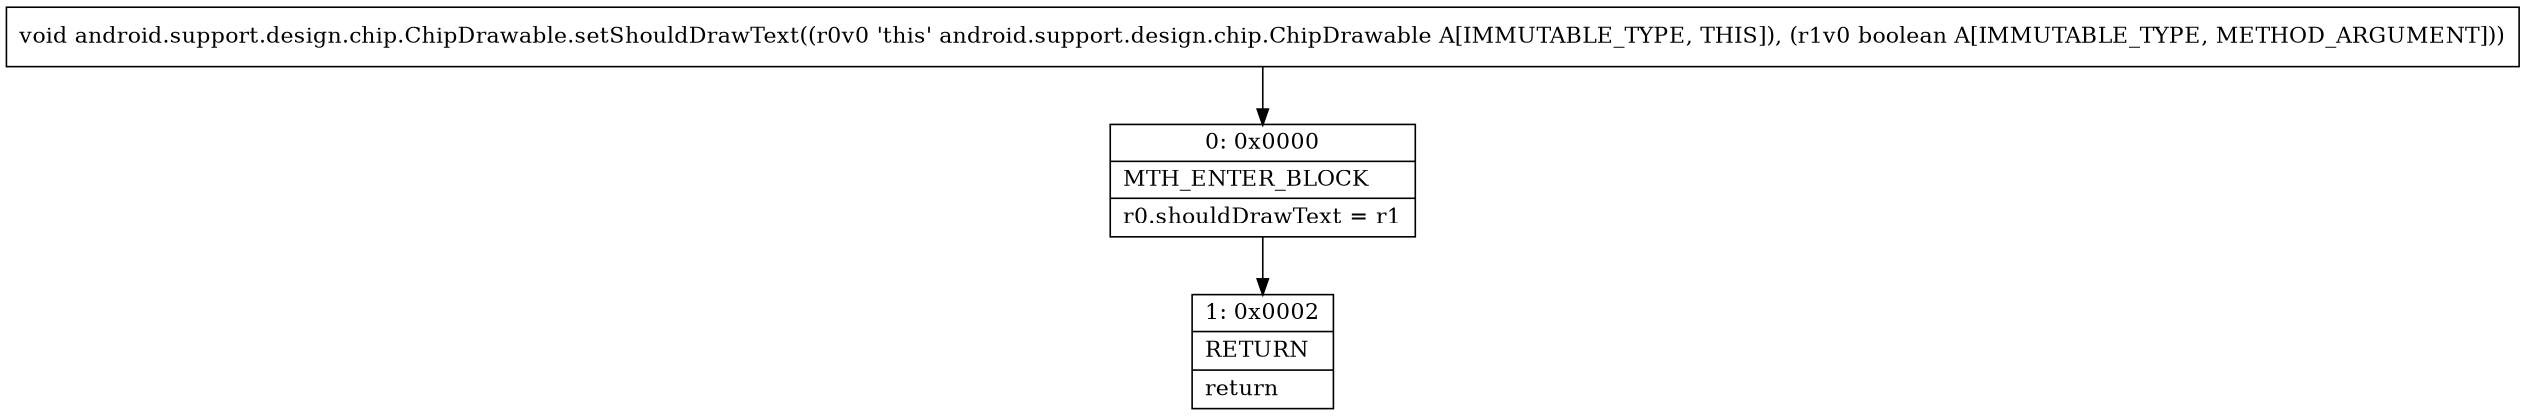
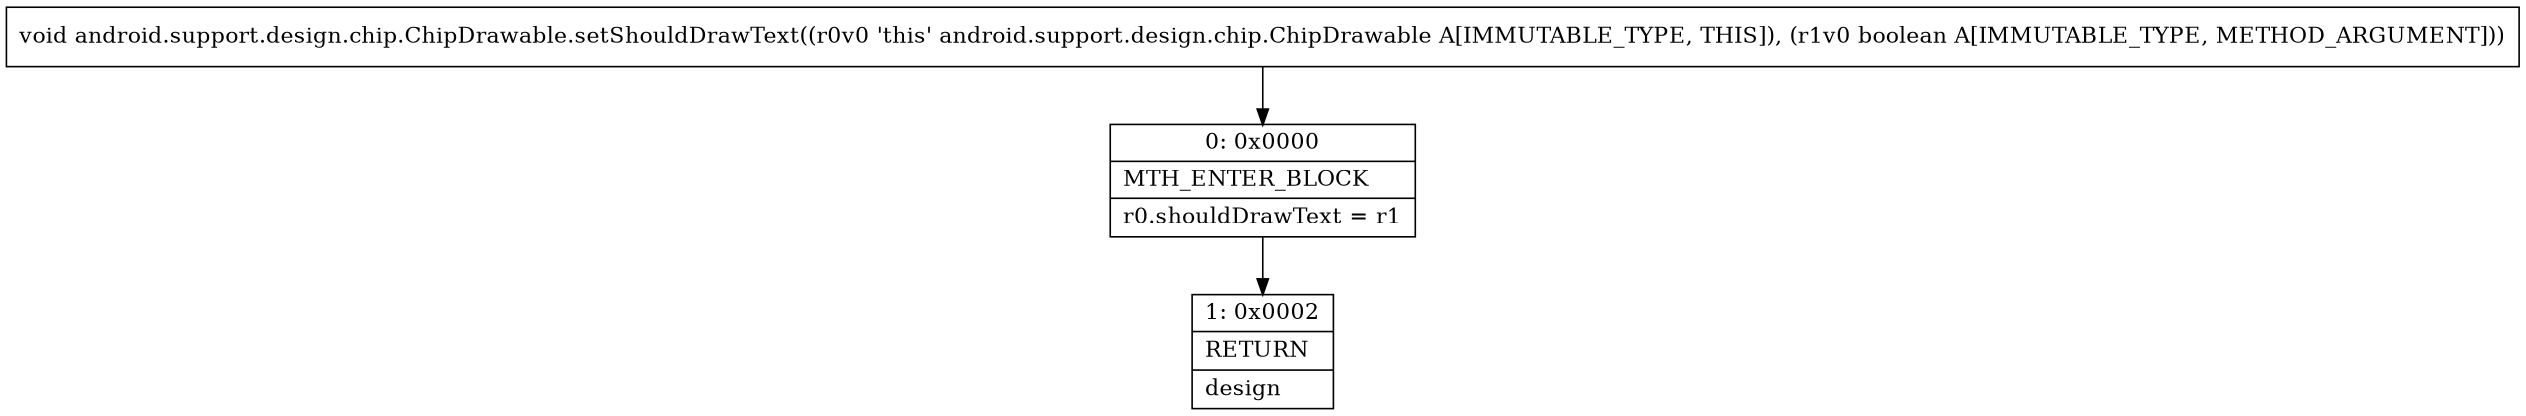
node "1: 0x0002": text "return" -> "design"
